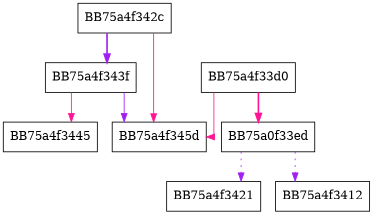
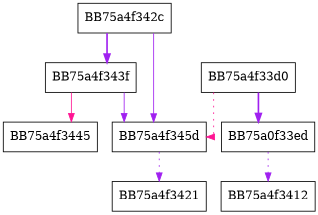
edge "BB75a4f342c" -> "BB75a4f345d": color deeppink -> purple
edge "BB75a4f33d0" -> "BB75a0f33ed": color deeppink -> purple
edge "BB75a4f33d0" -> "BB75a4f345d": style solid -> dotted
edge "BB75a0f33ed" -> "BB75a4f3421": now "BB75a4f345d" -> "BB75a4f3421"
